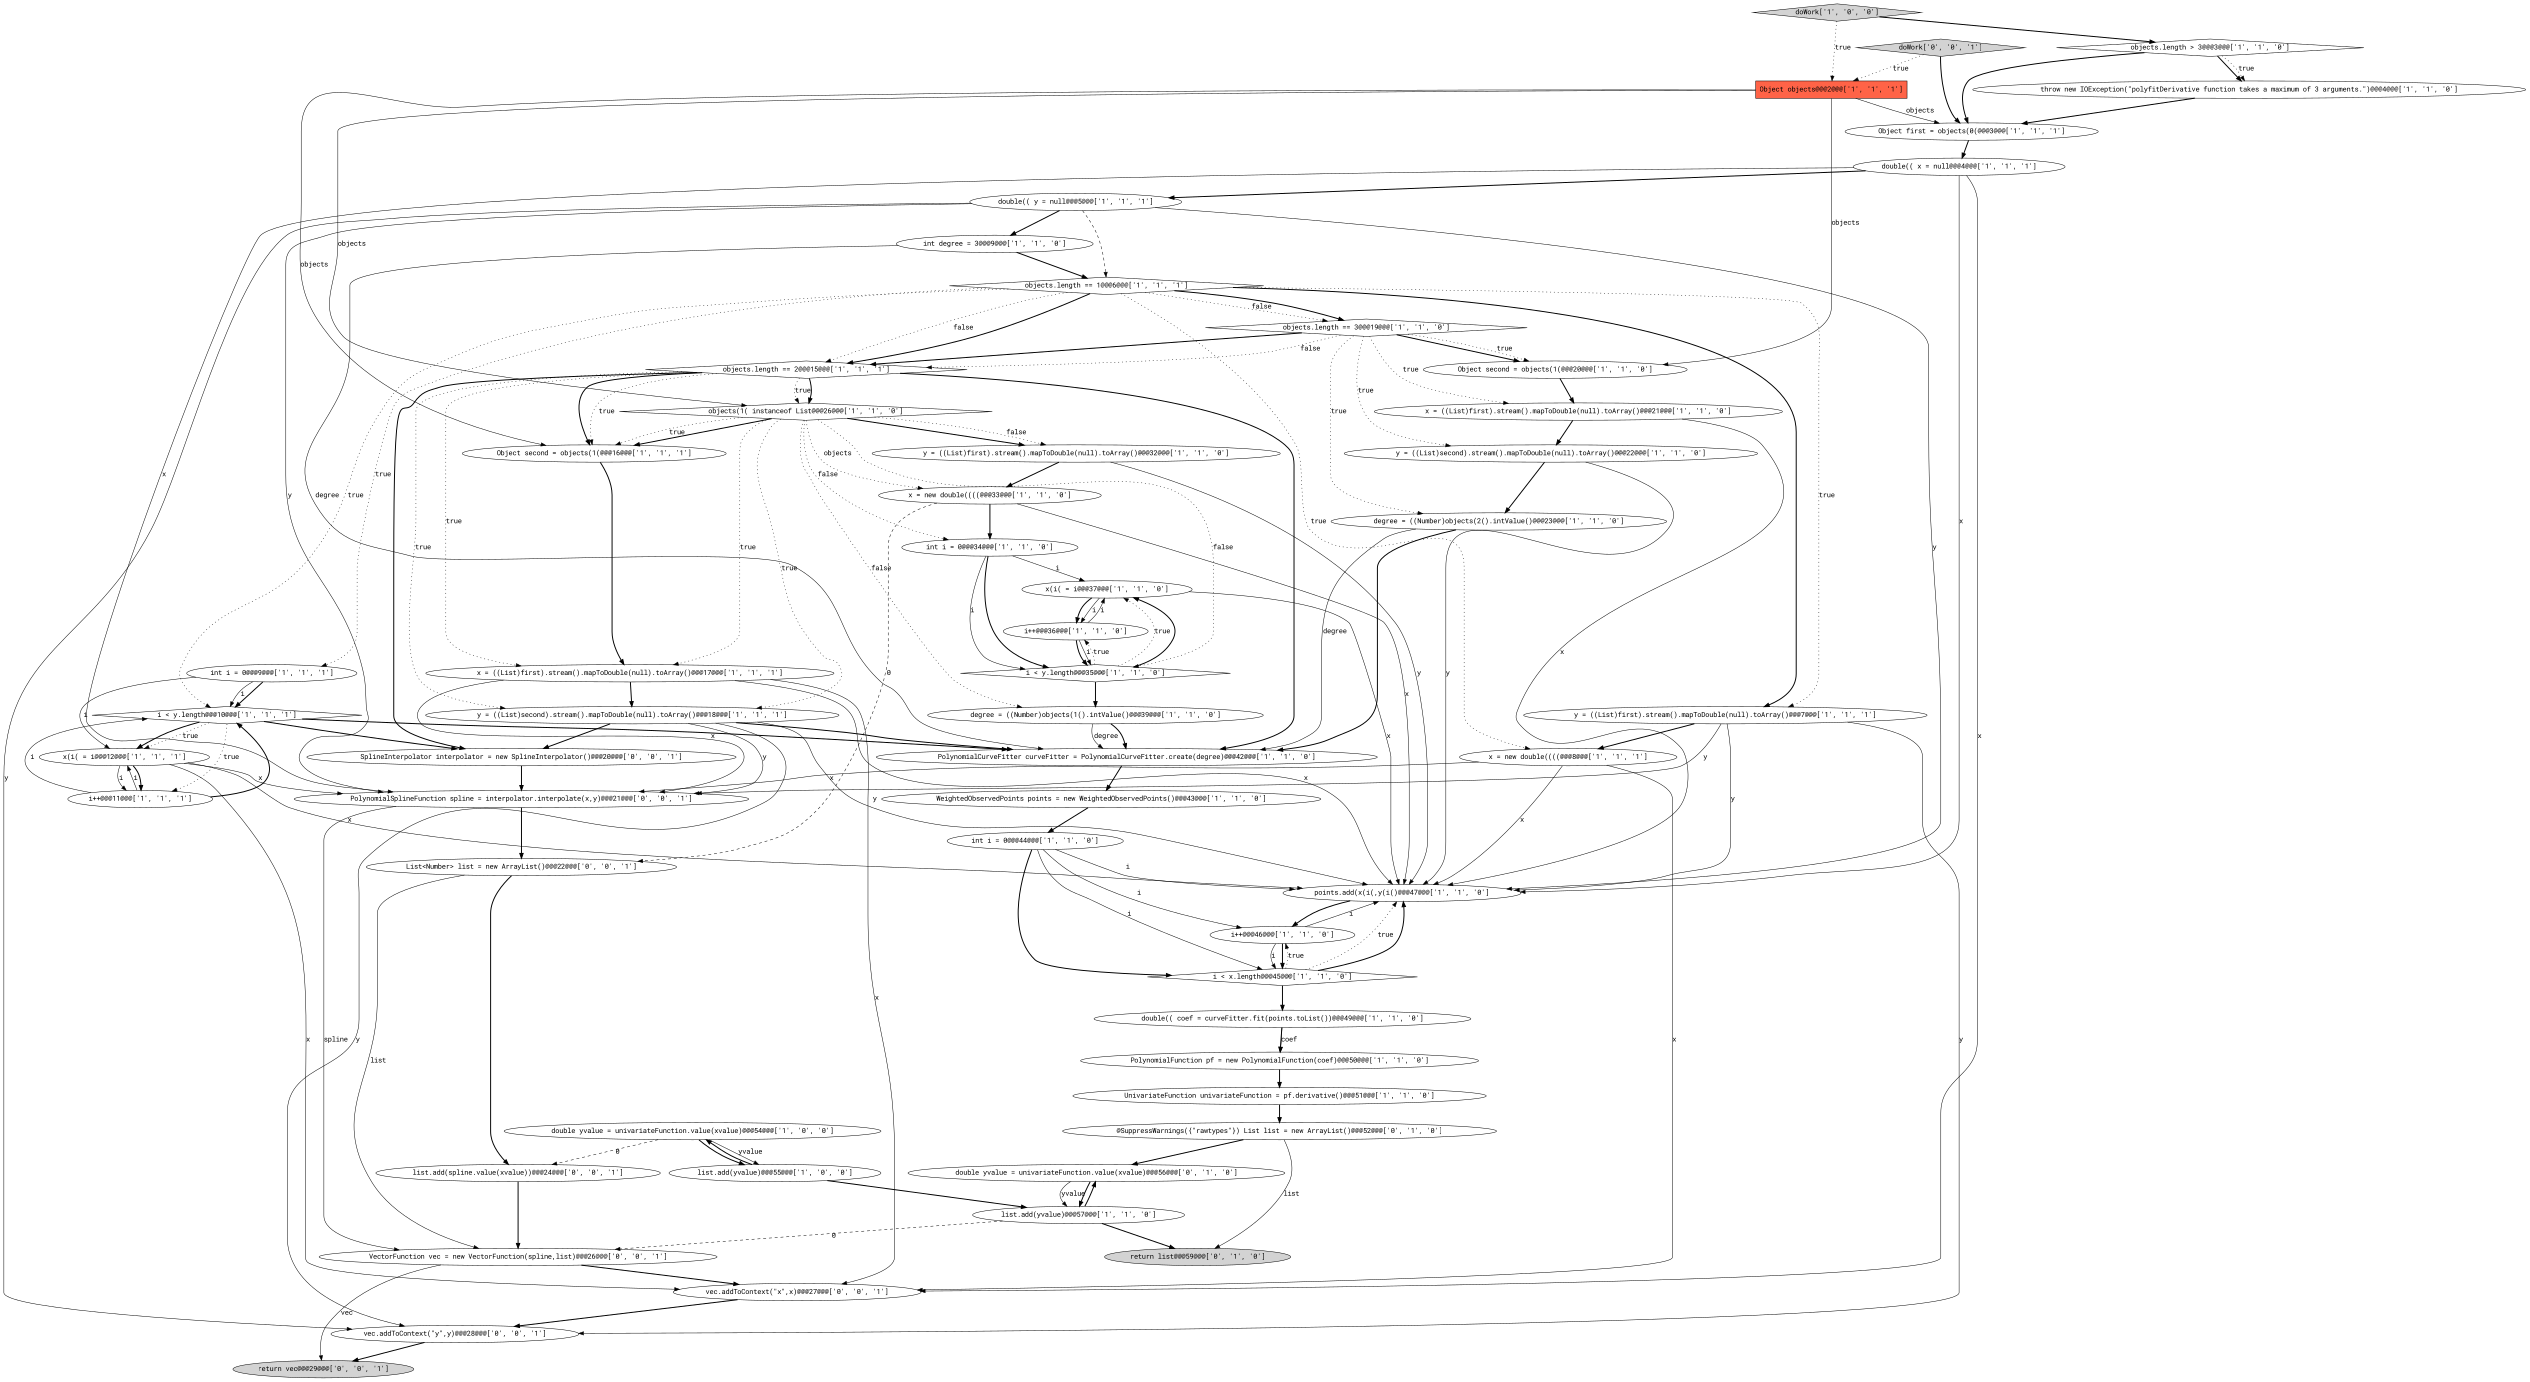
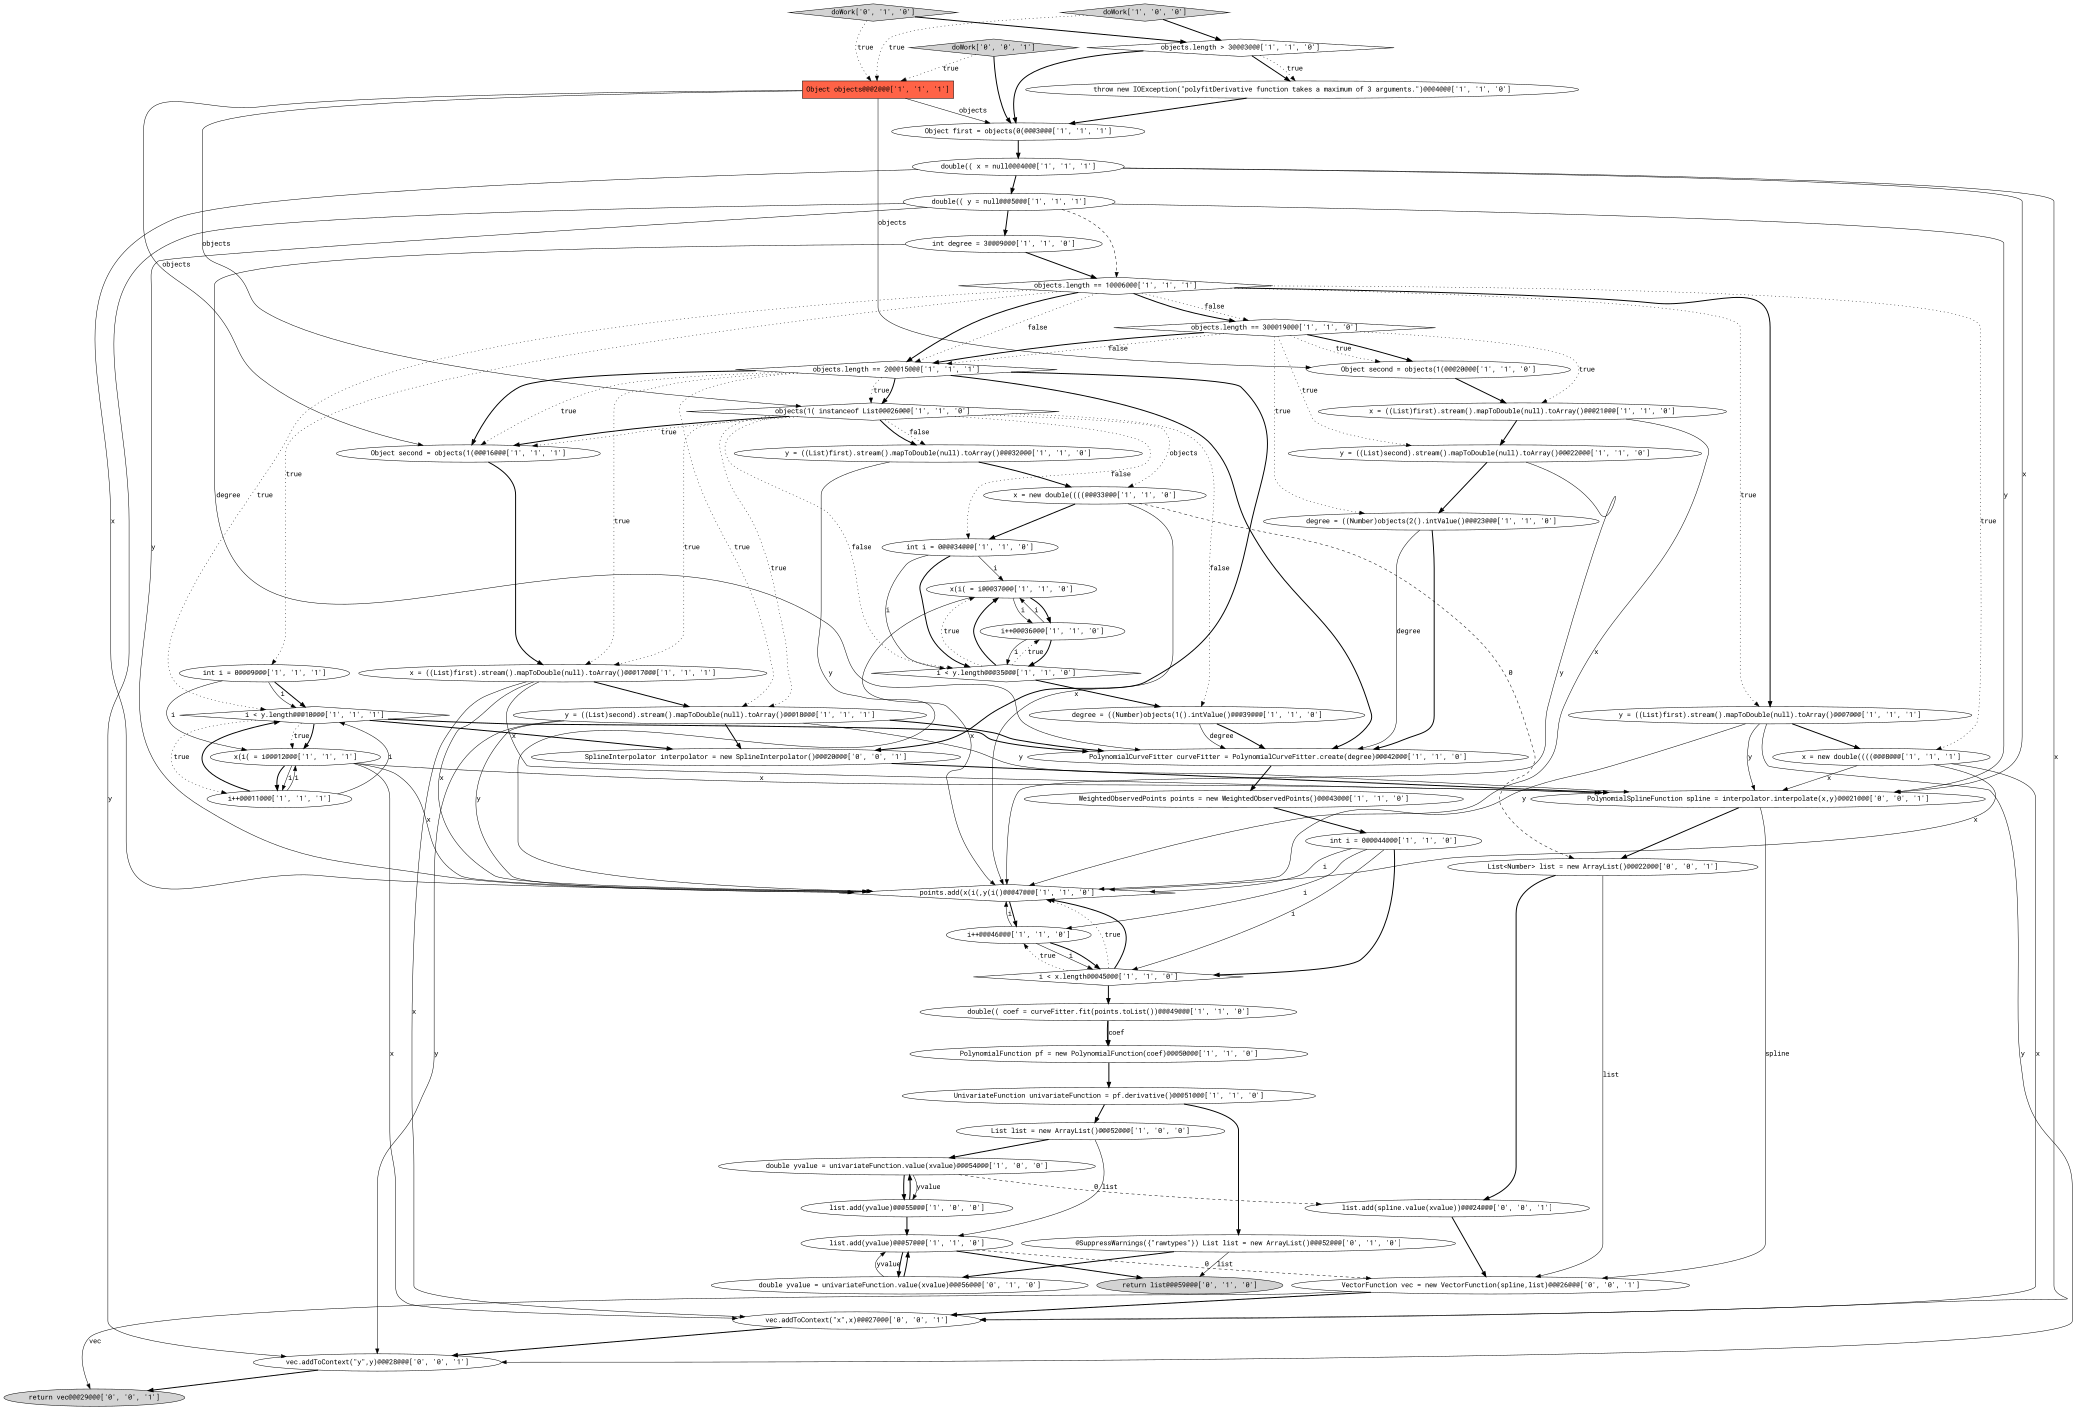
node "doWork['0', '1', '0']": added
node "points.add(x(i(,y(i()@@@47@@@['1', '1', '0']": shape ellipse -> diamond
node "List list = new ArrayList()@@@52@@@['1', '0', '0']": added
